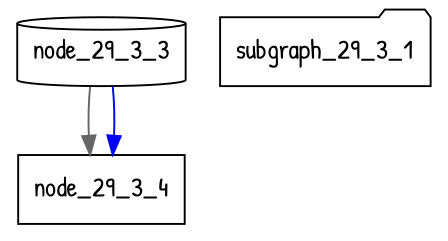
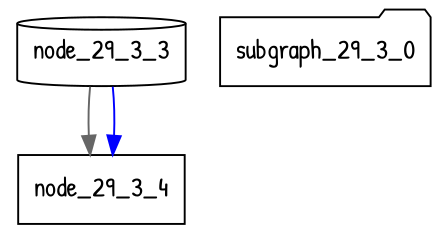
node "subgraph_29_3_1": label "subgraph_29_3_1" -> "subgraph_29_3_0"
